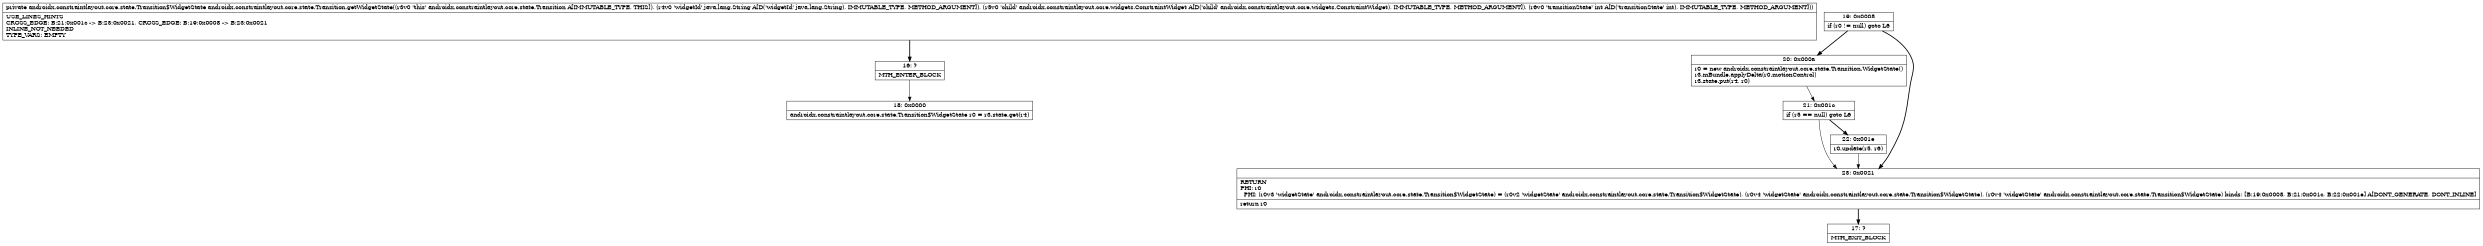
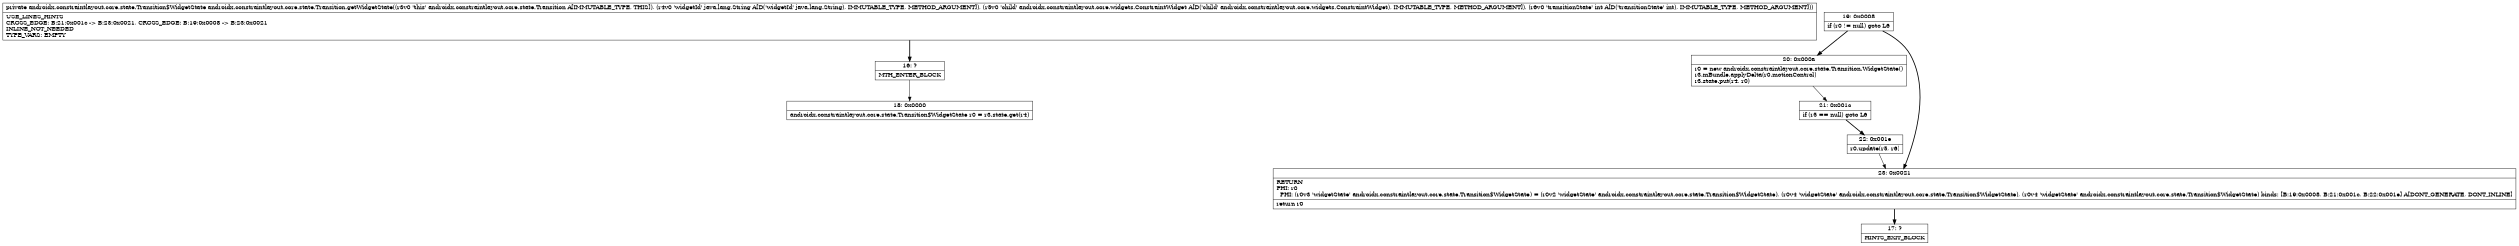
edge "21: 0x001c" -> "23: 0x0021": removed
node "17: ?": text "MTH_EXIT_BLOCK" -> "HINTS_EXIT_BLOCK"
